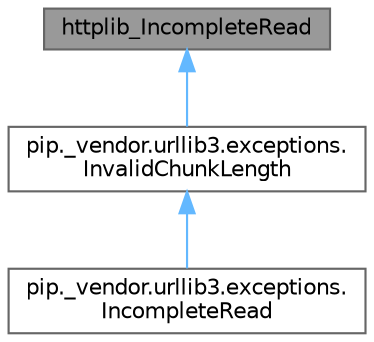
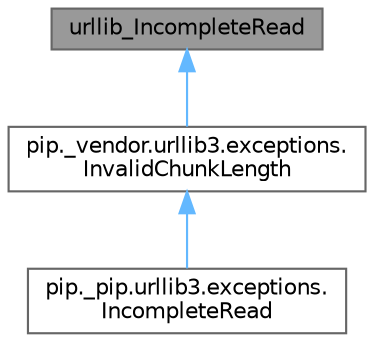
node "httplib_IncompleteRead": label "httplib_IncompleteRead" -> "urllib_IncompleteRead"
node "pip._vendor.urllib3.exceptions. IncompleteRead": label "pip._vendor.urllib3.exceptions. IncompleteRead" -> "pip._pip.urllib3.exceptions. IncompleteRead"
